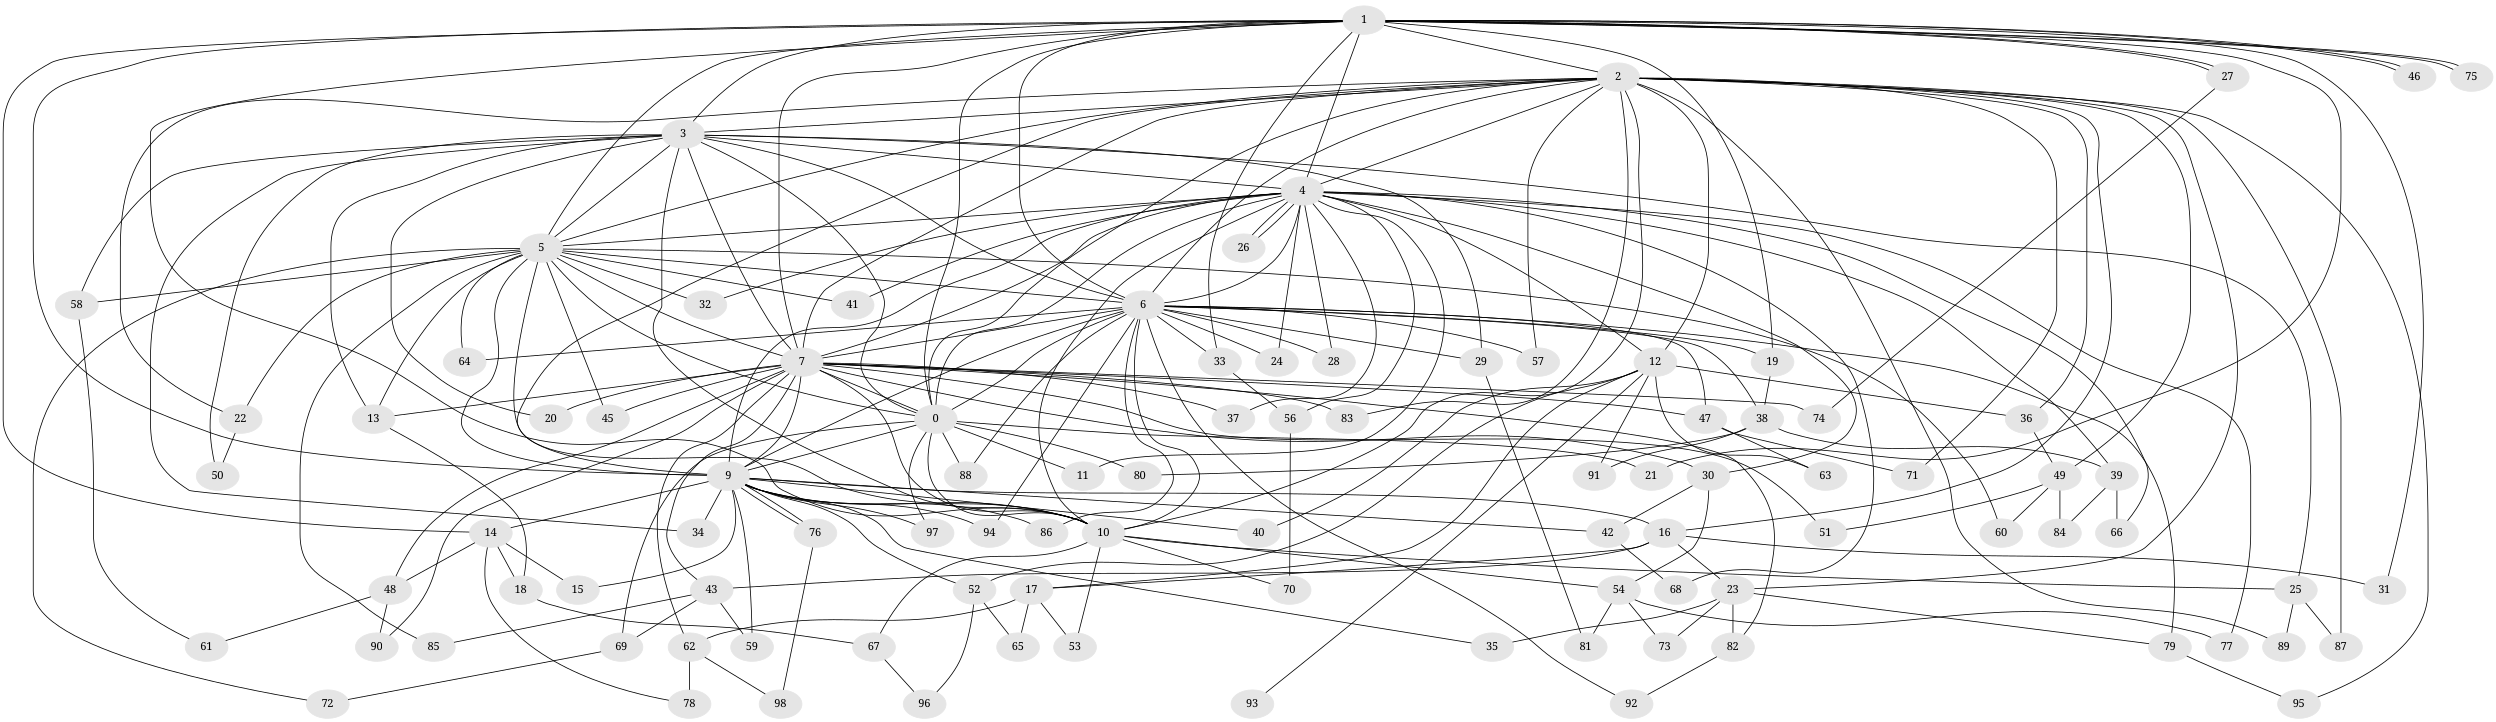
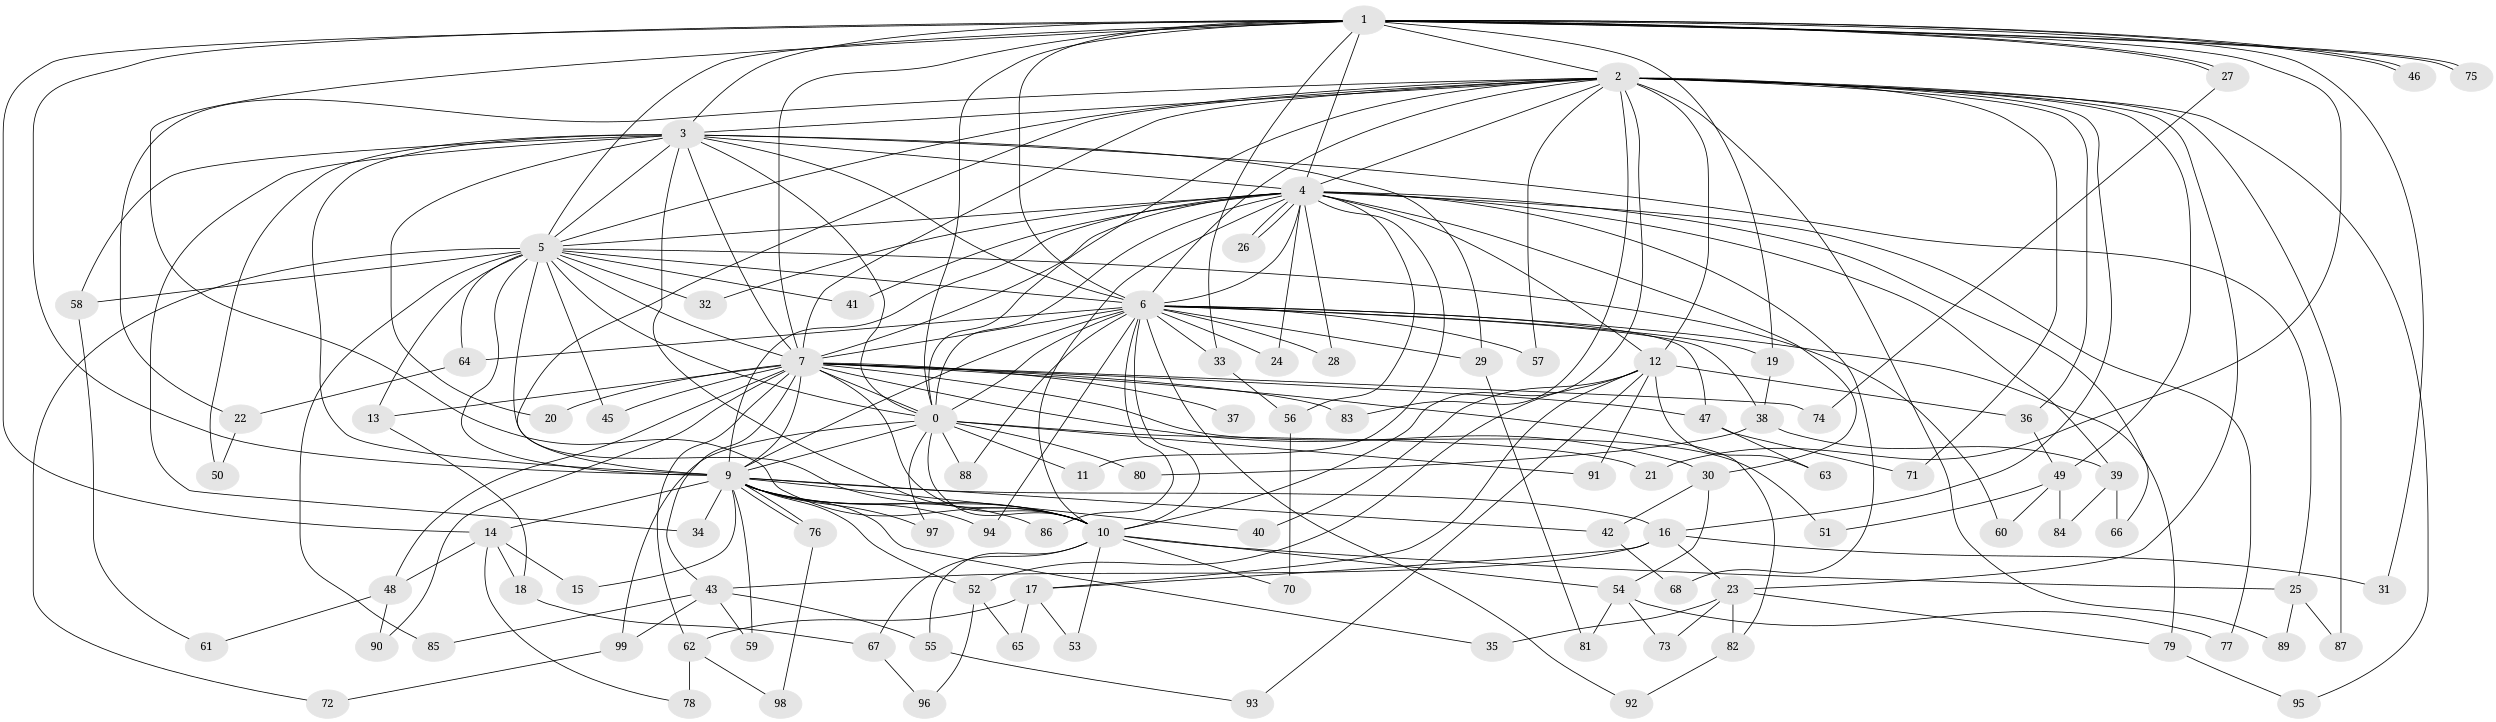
edge "3" -- "13": now "3" -- "9"
edge "5" -- "22": now "64" -- "22"
edge "4" -- "37": removed
edge "38" -- "91": now "0" -- "91"
node "69": label "69" -> "99"
node "55": added
